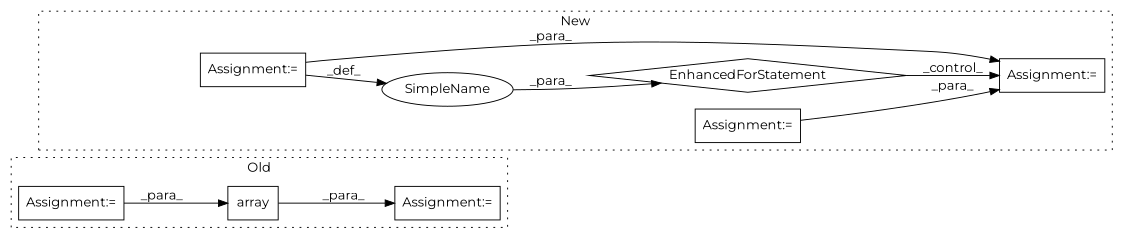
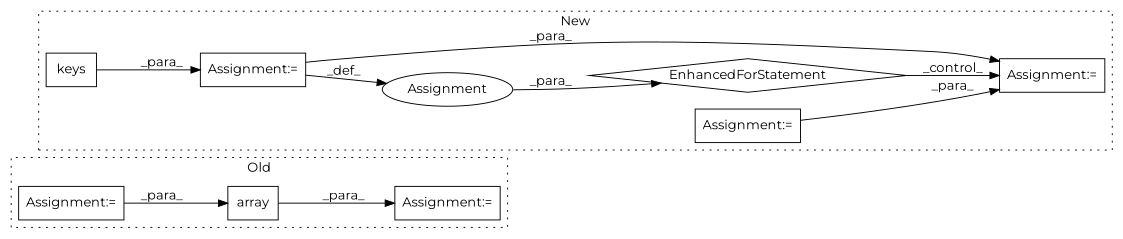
node "keys": added
node "SimpleName": label "SimpleName" -> "Assignment"
